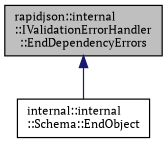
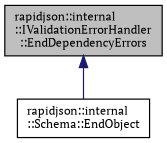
node "internal::internal ::Schema::EndObject": label "internal::internal ::Schema::EndObject" -> "rapidjson::internal ::Schema::EndObject"
